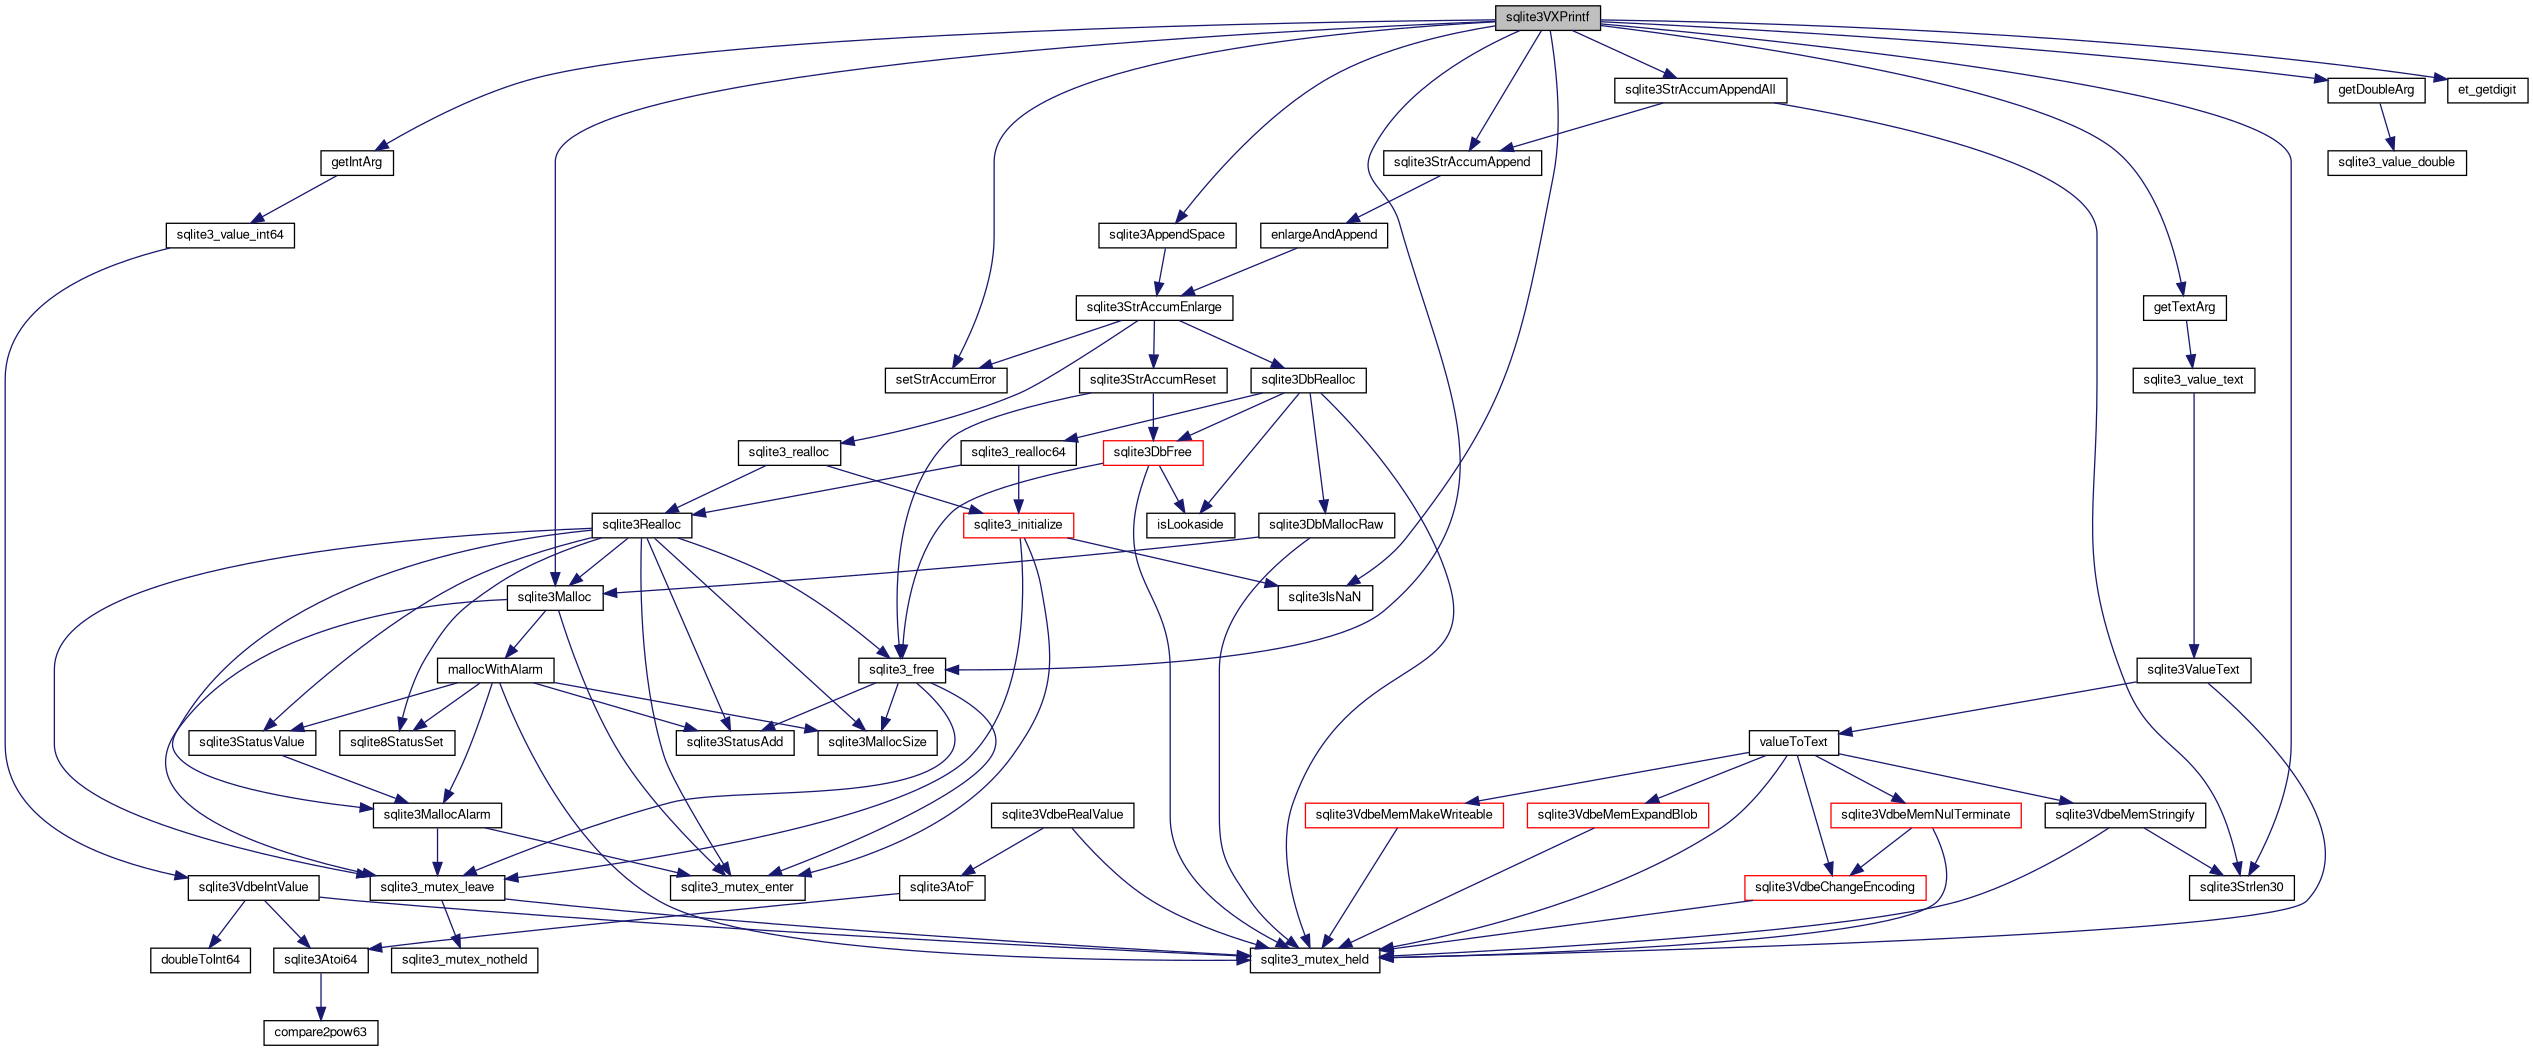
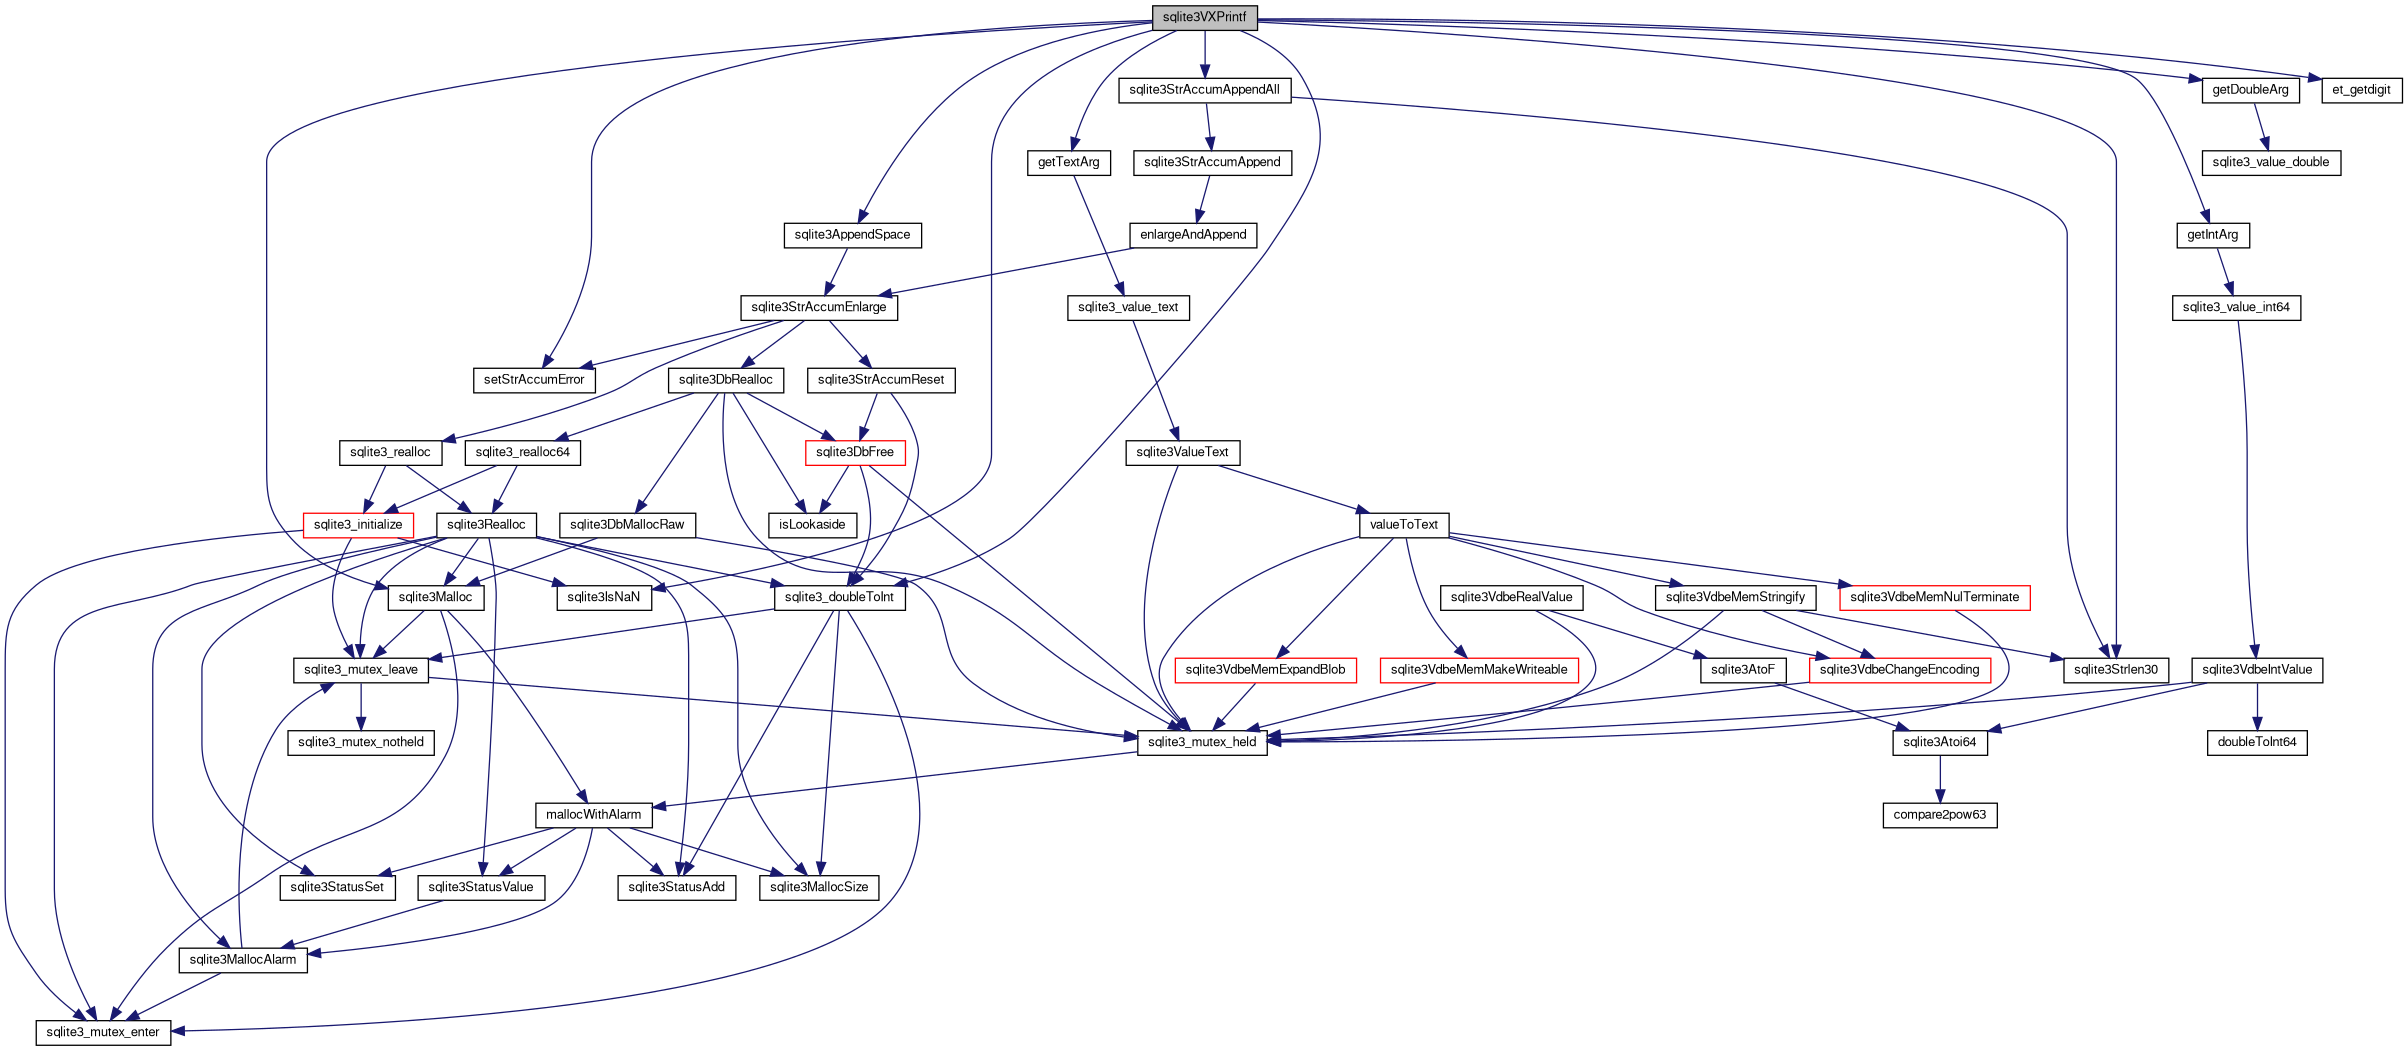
edge "sqlite3VXPrintf" -> "sqlite3StrAccumAppend": removed
node "sqlite3_free": label "sqlite3_free" -> "sqlite3_doubleToInt"
node "sqlite8StatusSet": label "sqlite8StatusSet" -> "sqlite3StatusSet"
edge "sqlite3VdbeMemNulTerminate" -> "sqlite3VdbeChangeEncoding": now "sqlite3VdbeMemStringify" -> "sqlite3VdbeChangeEncoding"
edge "mallocWithAlarm" -> "sqlite3_mutex_held": reversed
